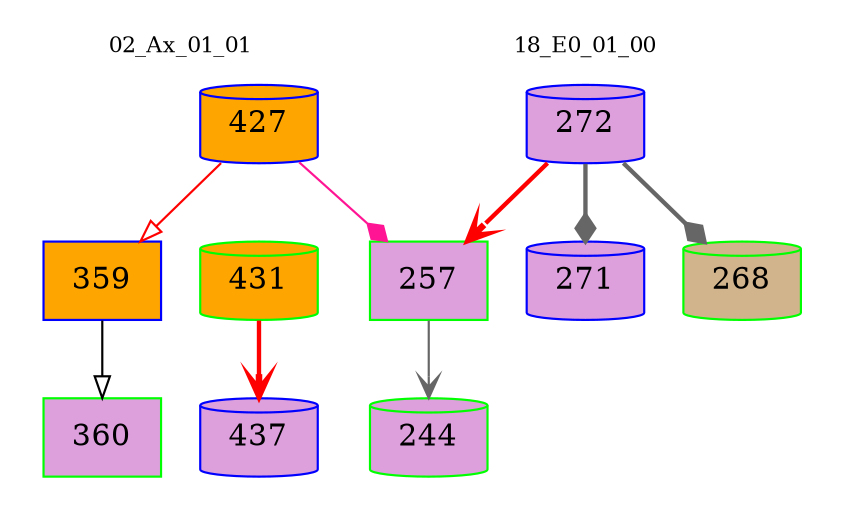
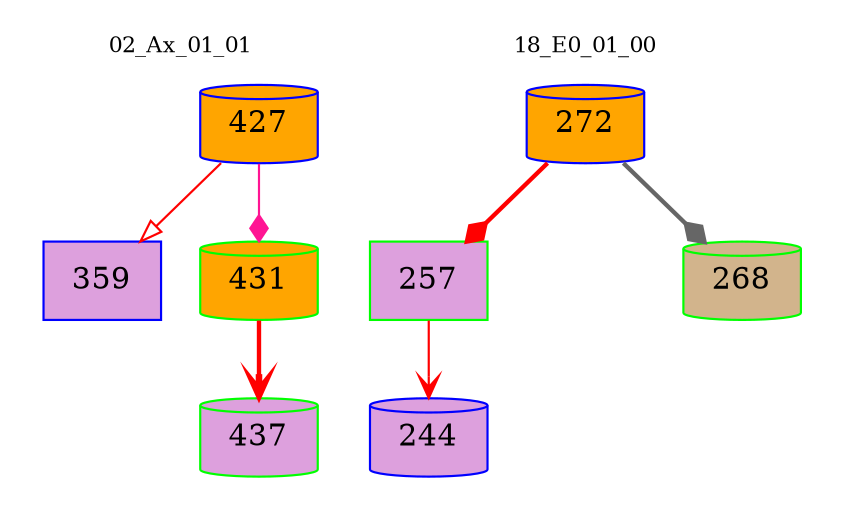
node "272": fillcolor plum -> orange
edge "427" -> "257": now "427" -> "431"
edge "272" -> "257": arrowhead vee -> diamond
node "359": fillcolor orange -> plum
node "271": removed
edge "257" -> "244": color gray40 -> red
node "360": removed
node "437": color blue -> green
node "244": color green -> blue
